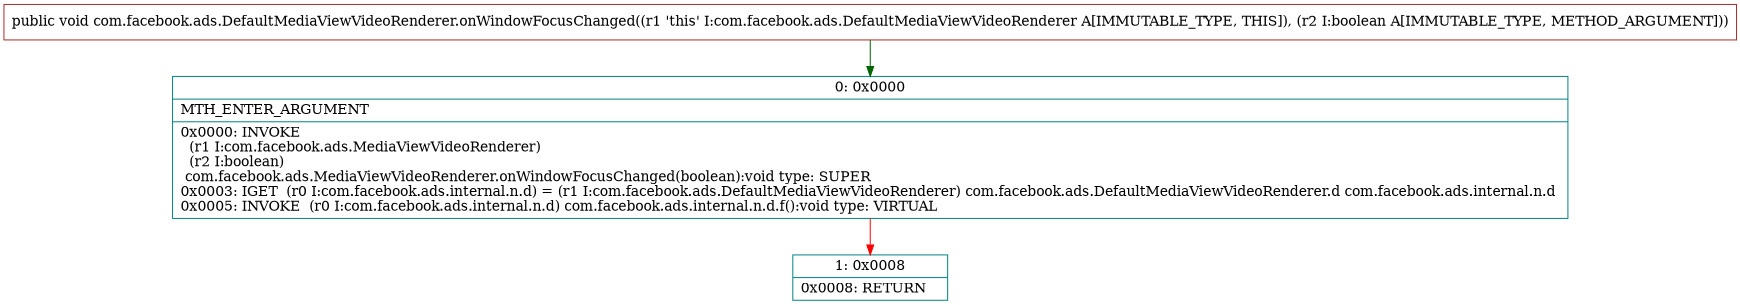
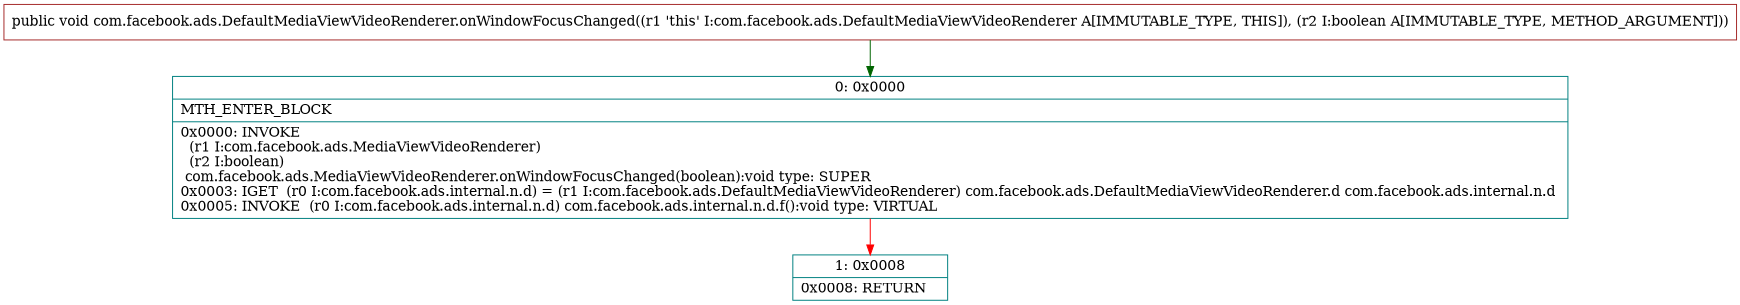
node "0: 0x0000": text "MTH_ENTER_ARGUMENT" -> "MTH_ENTER_BLOCK"
